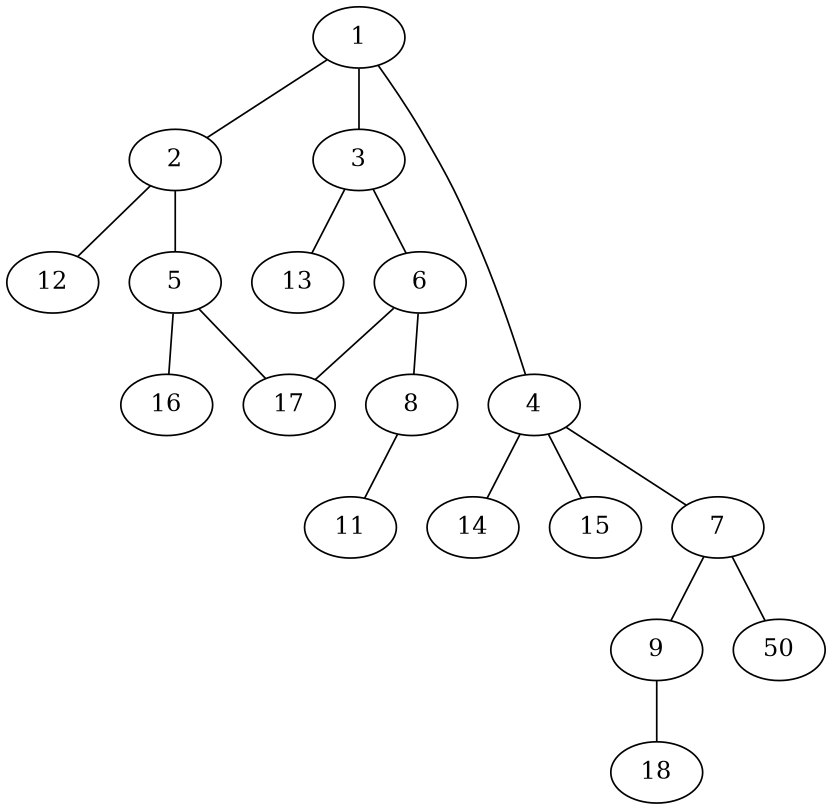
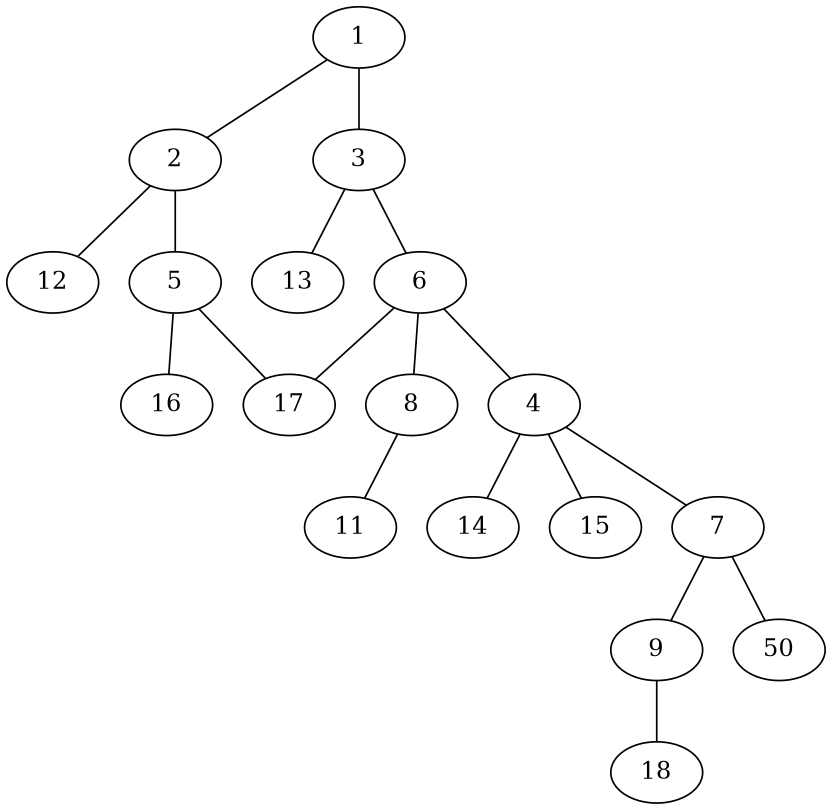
edge "1" -- "4": now "6" -- "4"
